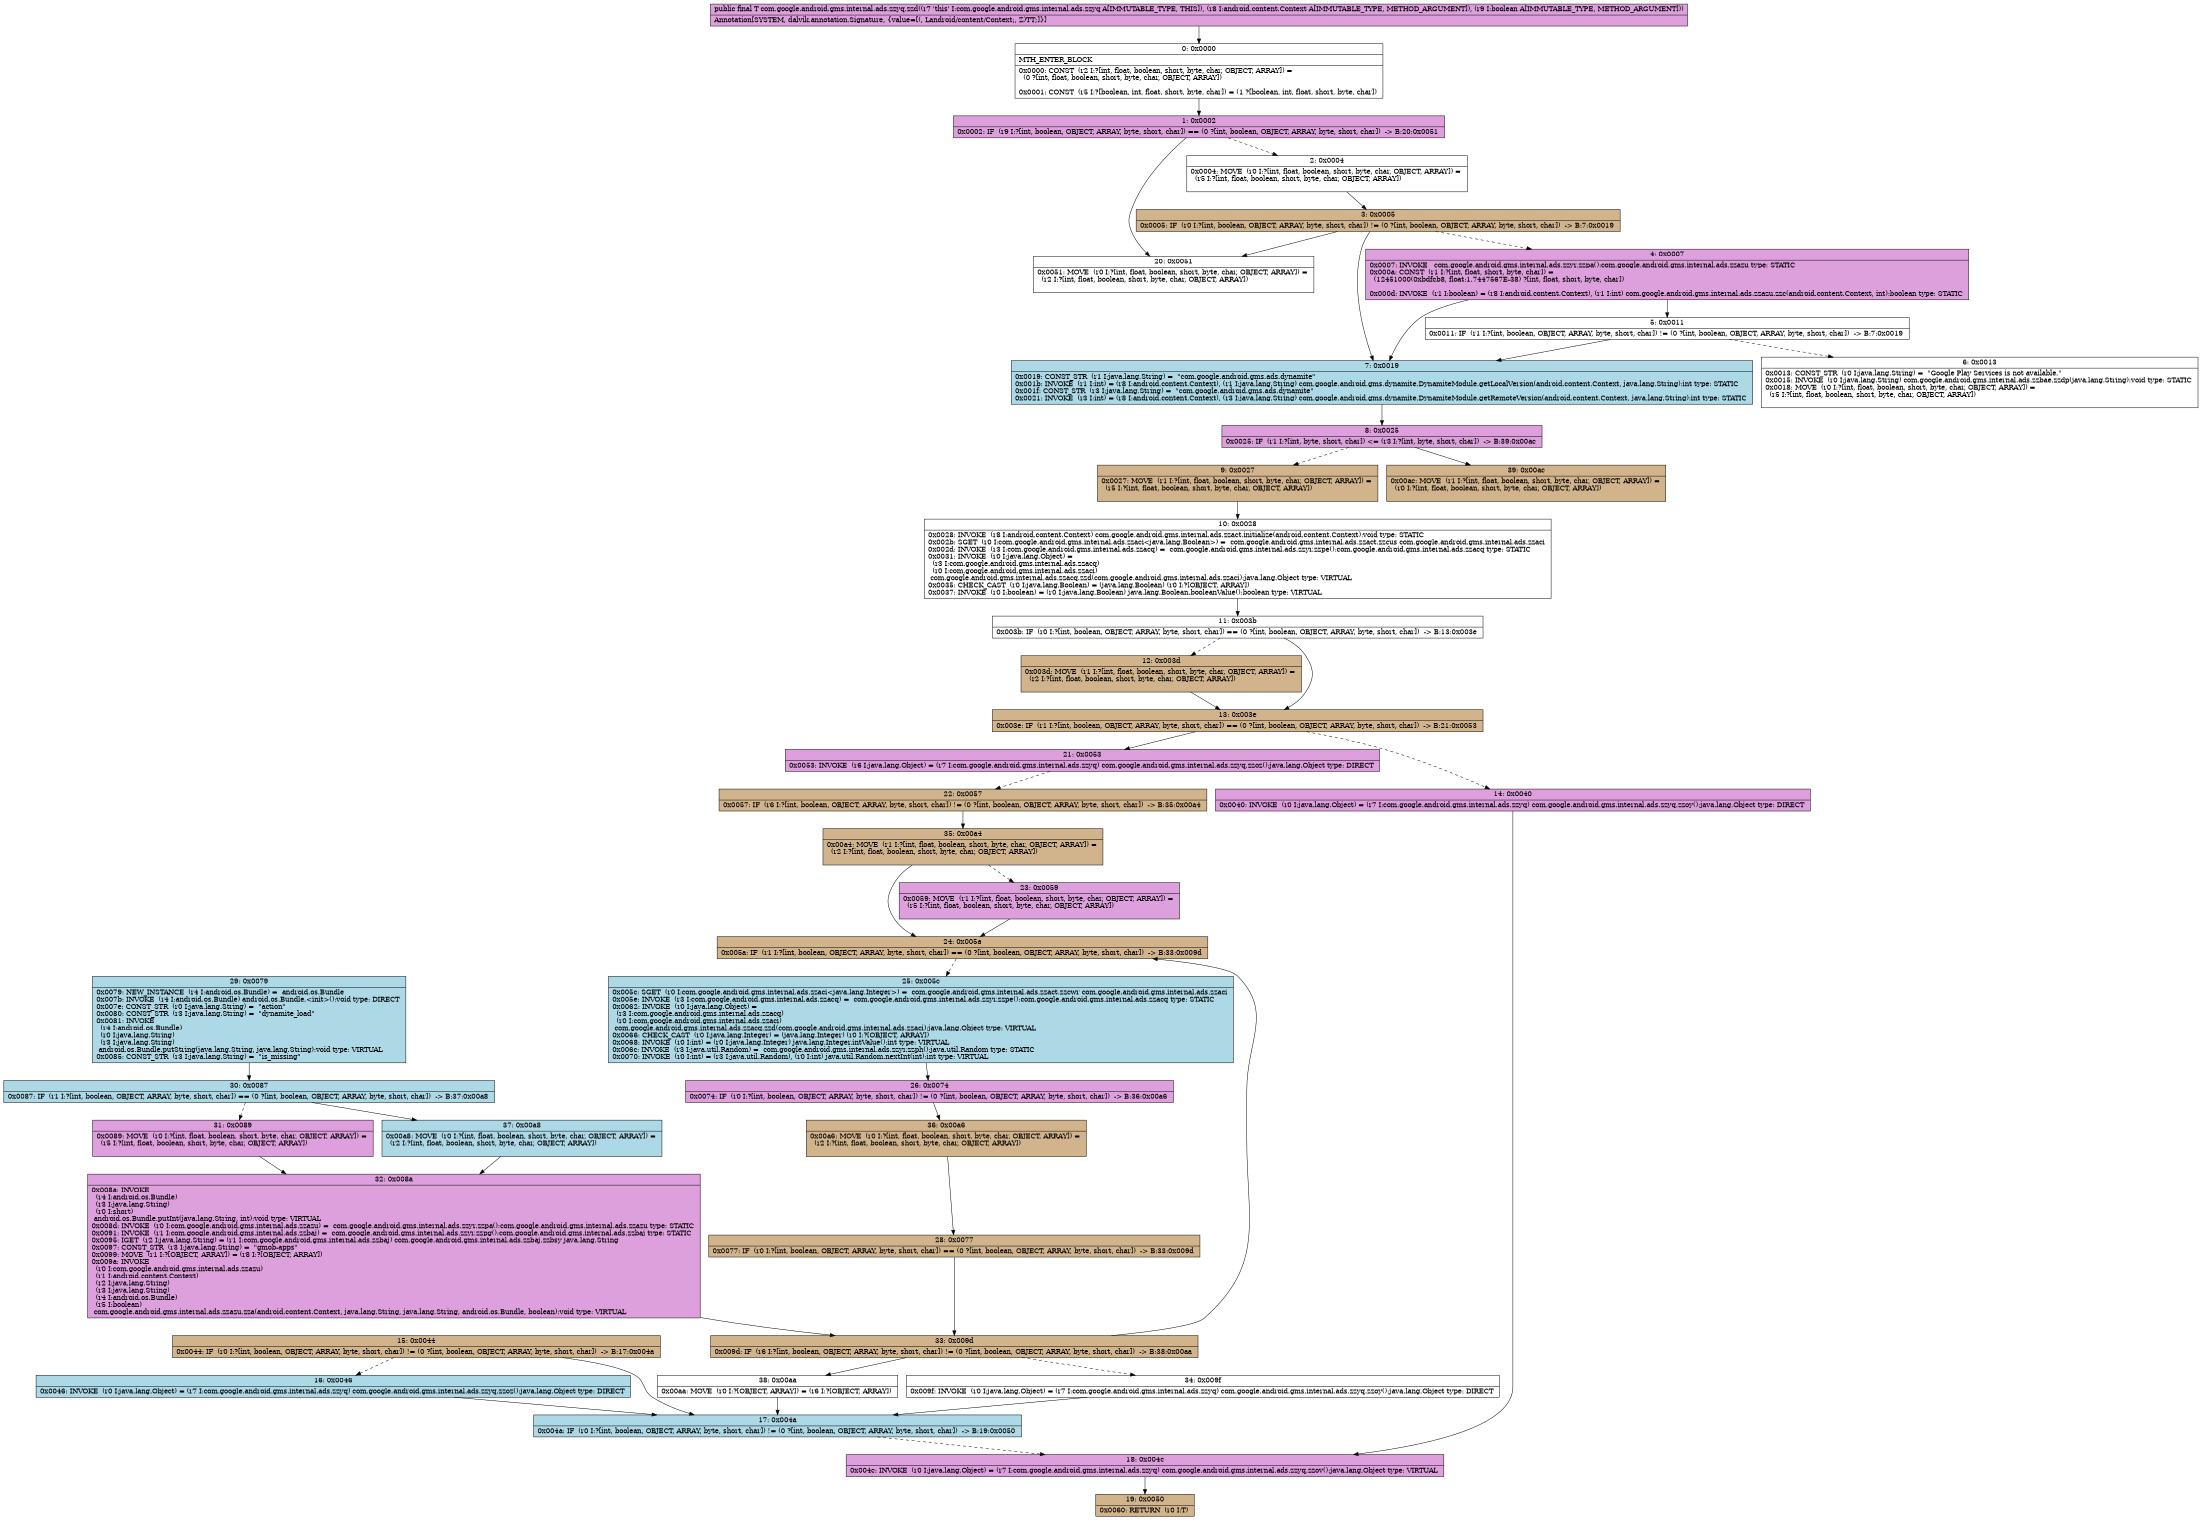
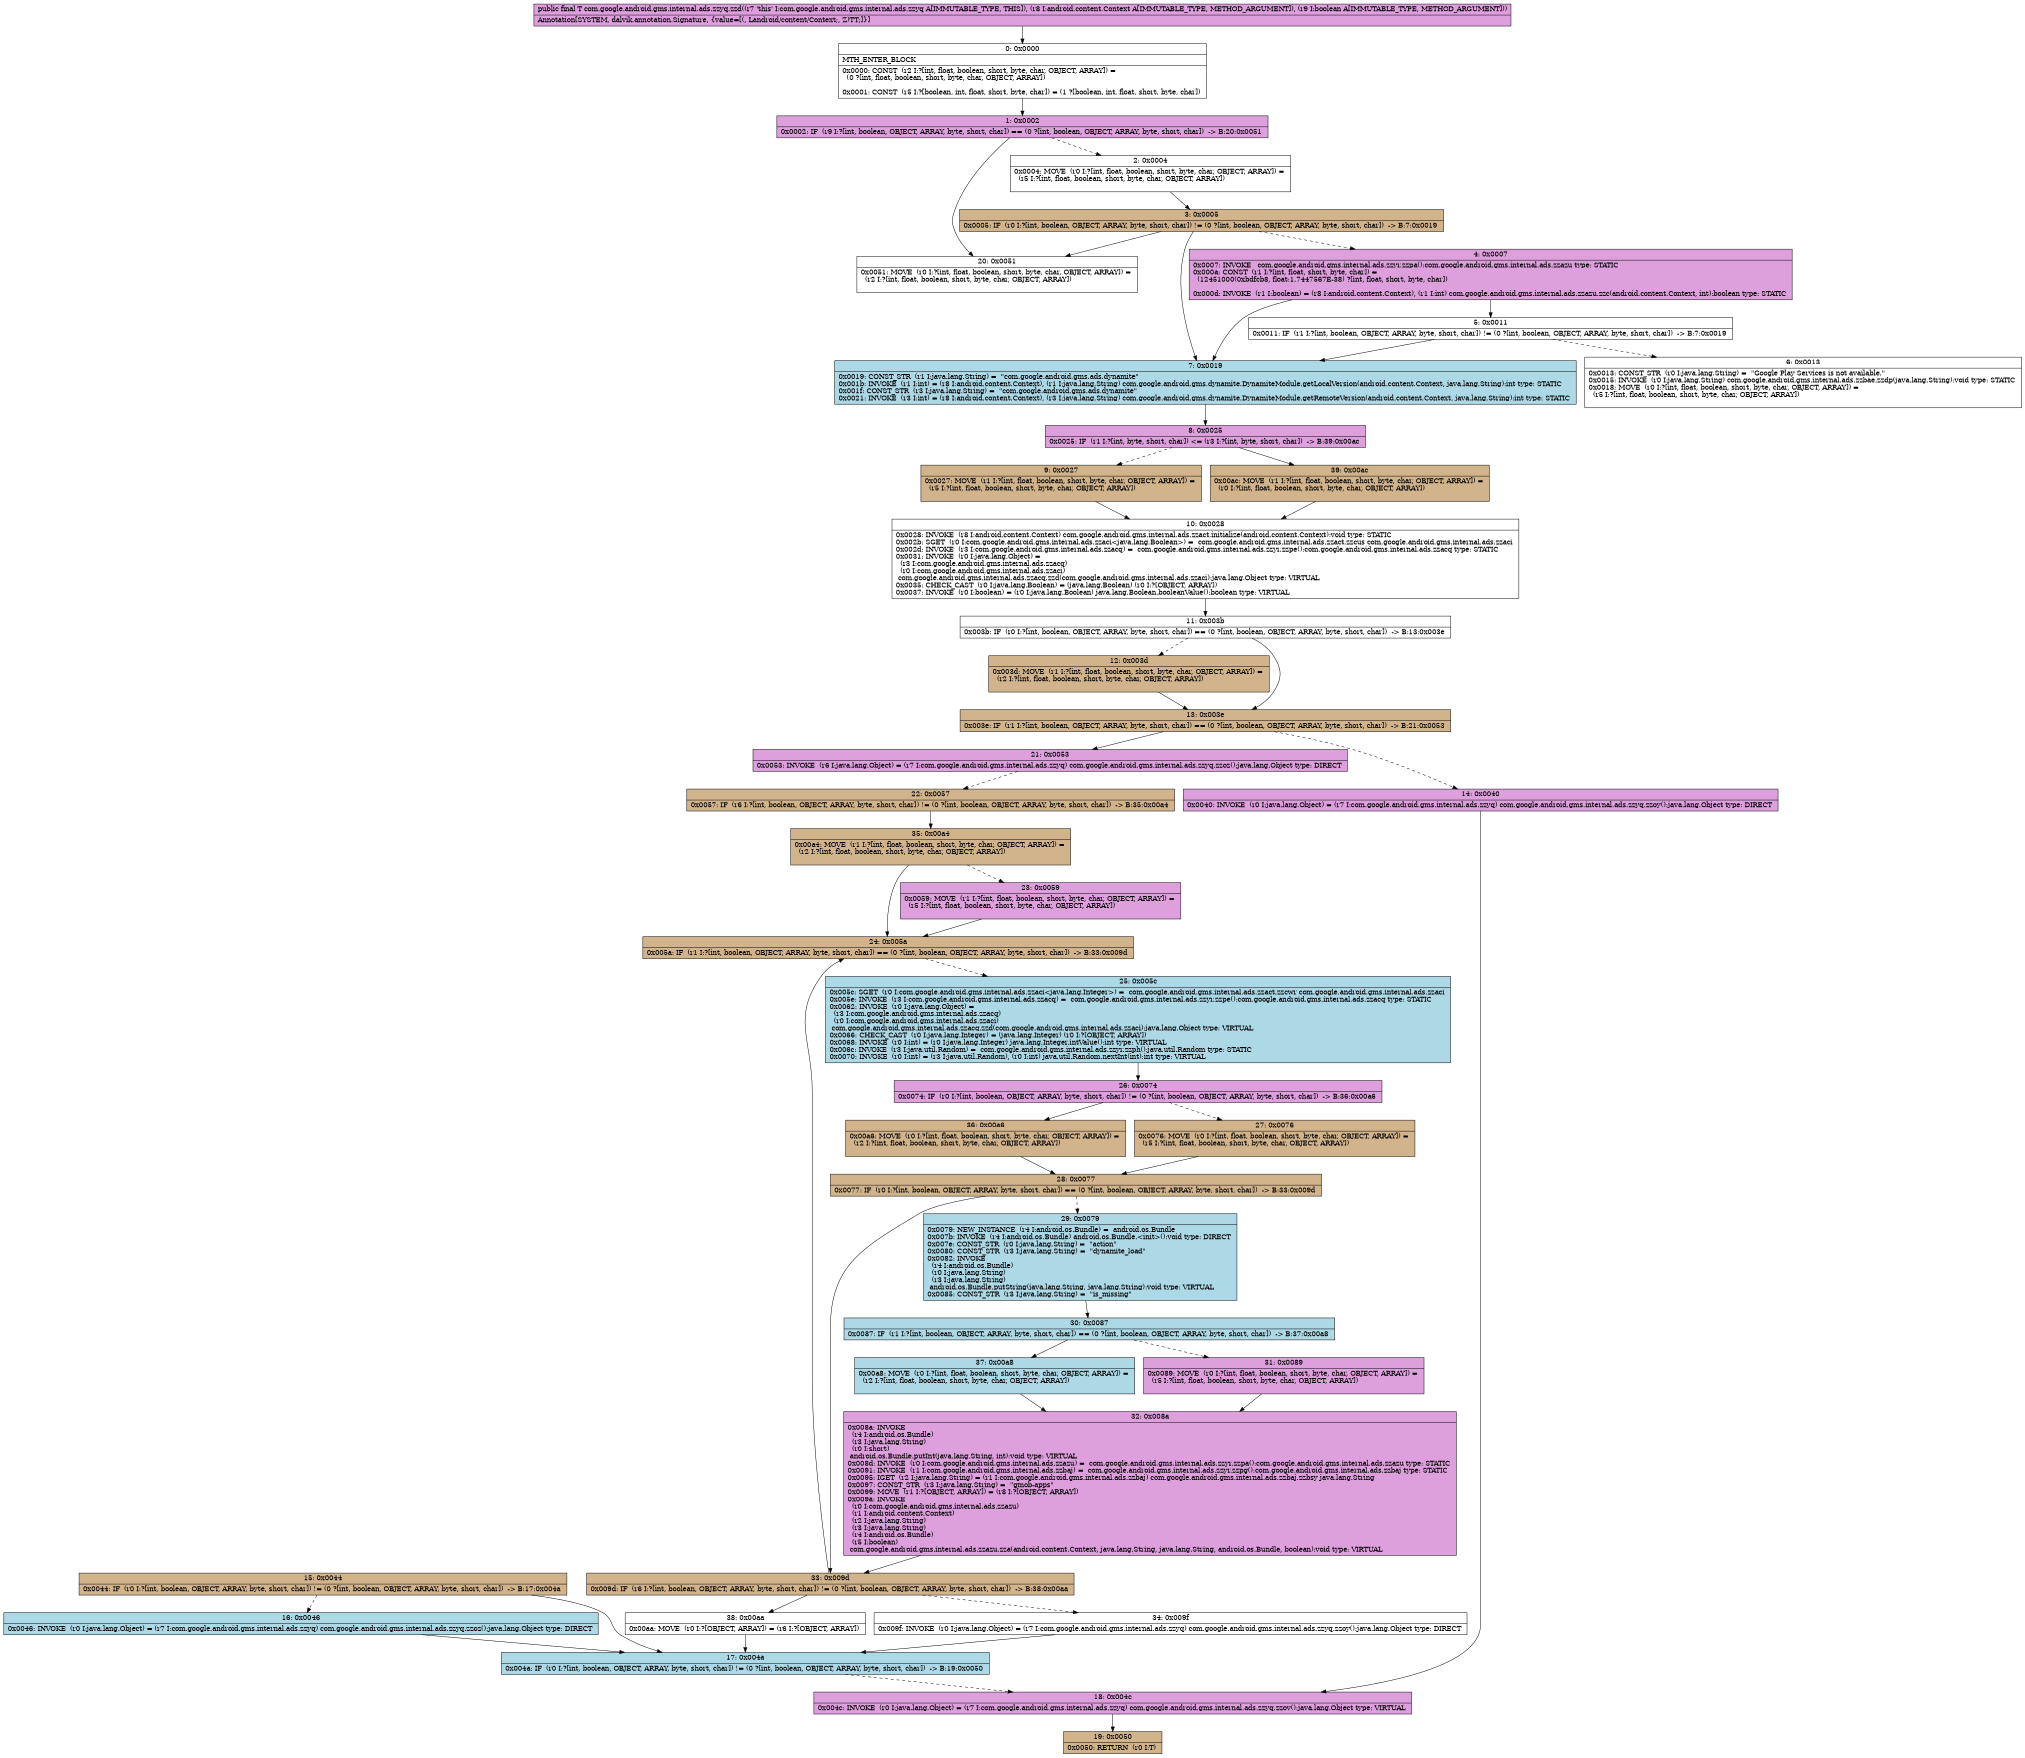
edge "39: 0x00ac" -> "10: 0x0028": added
node "29: 0x0079": text "0x0081: INVOKE" -> "0x0082: INVOKE"
node "27: 0x0076": added
edge "28: 0x0077" -> "29: 0x0079": added
node "19: 0x0050": text "0x0060: RETURN  (r0 I:T)" -> "0x0050: RETURN  (r0 I:T)"
